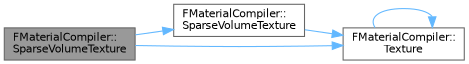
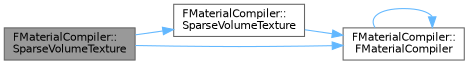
node "FMaterialCompiler:: Texture": label "FMaterialCompiler:: Texture" -> "FMaterialCompiler:: FMaterialCompiler"
